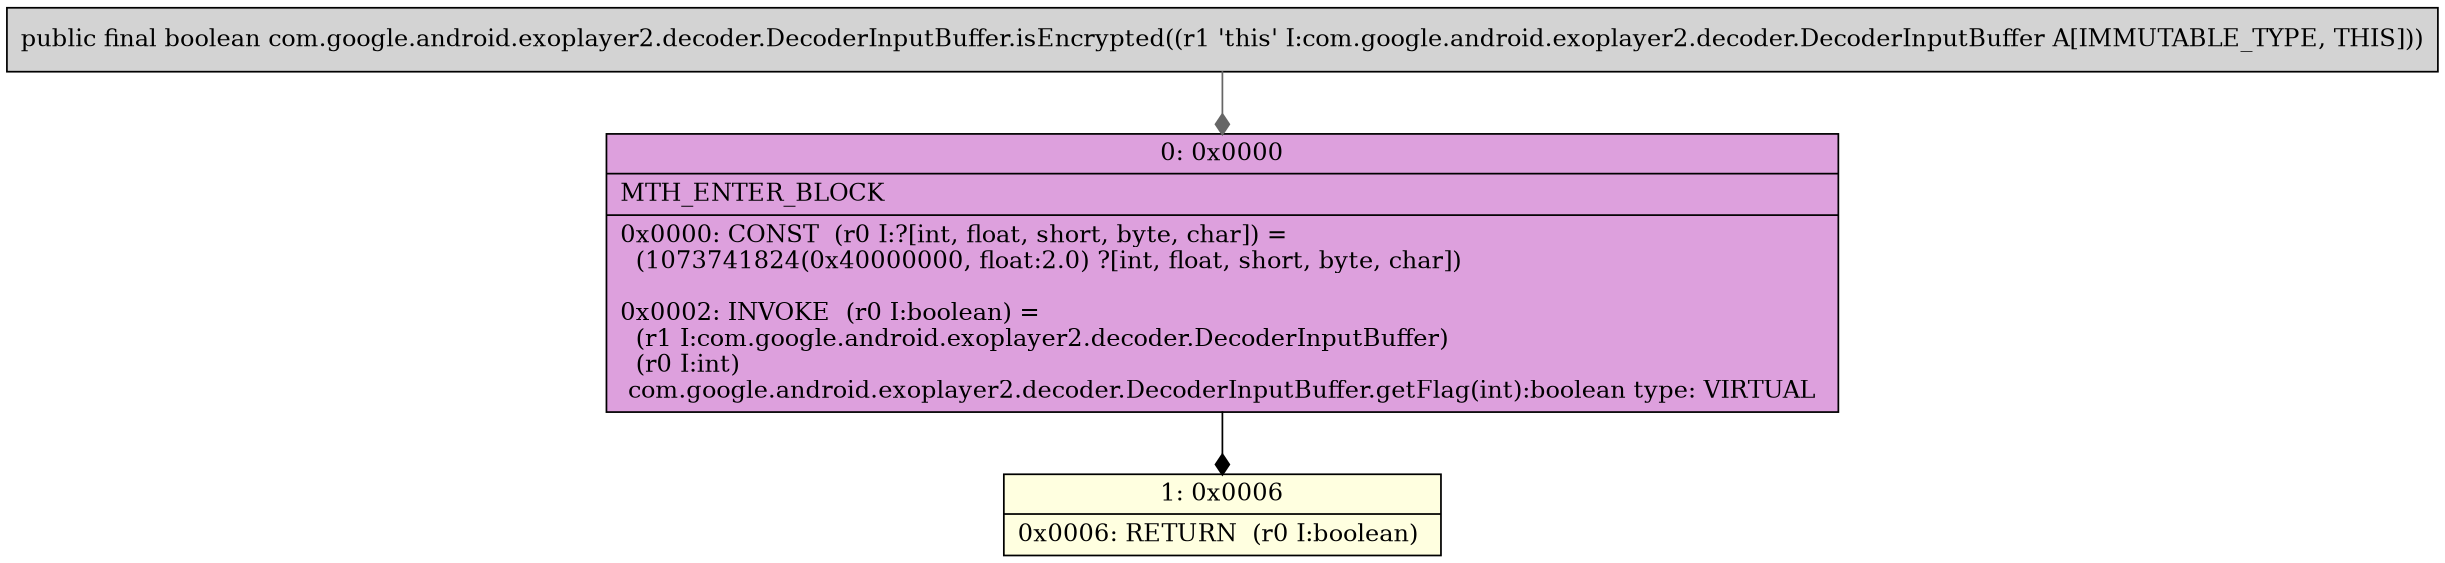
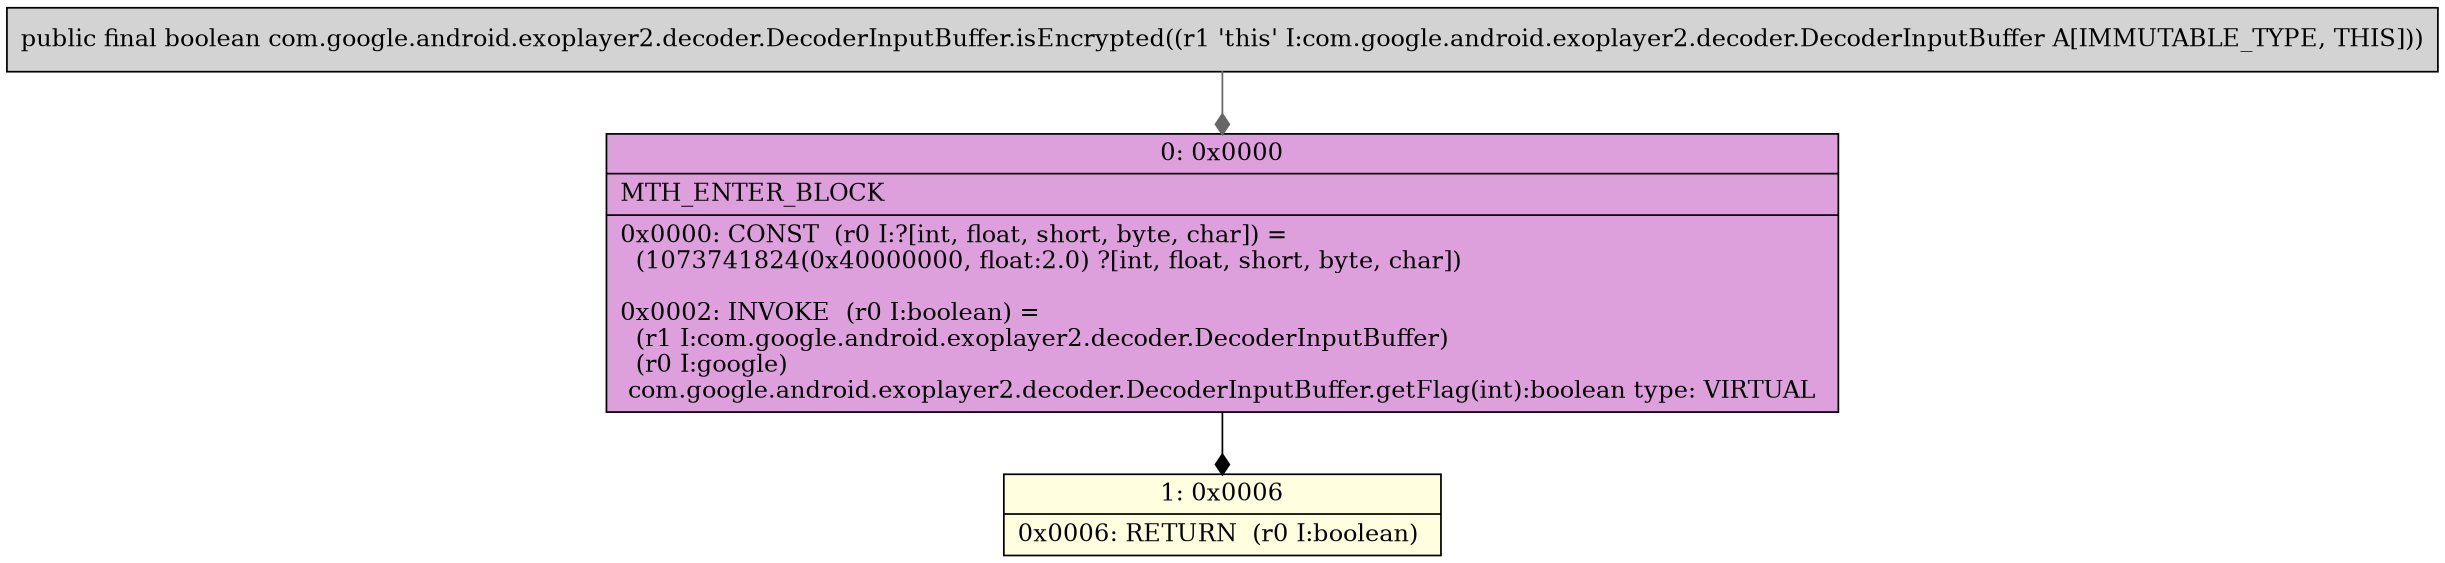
node "0: 0x0000": text "(r0 I:int)" -> "(r0 I:google)"
